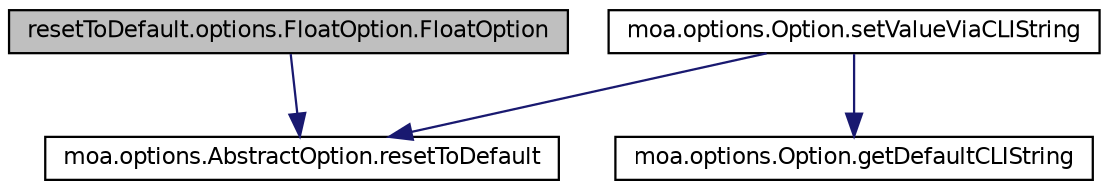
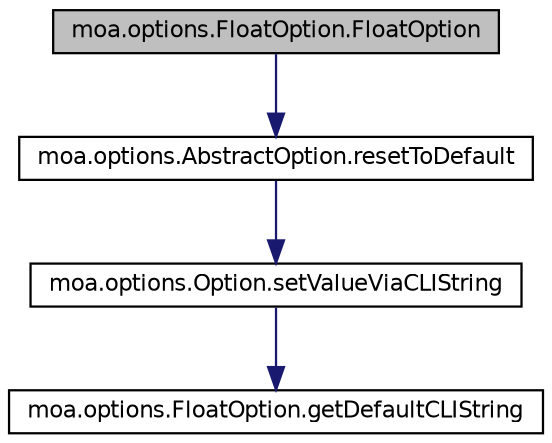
node "resetToDefault.options.FloatOption.FloatOption": label "resetToDefault.options.FloatOption.FloatOption" -> "moa.options.FloatOption.FloatOption"
edge "moa.options.Option.setValueViaCLIString" -> "moa.options.AbstractOption.resetToDefault": reversed
node "moa.options.Option.getDefaultCLIString": label "moa.options.Option.getDefaultCLIString" -> "moa.options.FloatOption.getDefaultCLIString"
